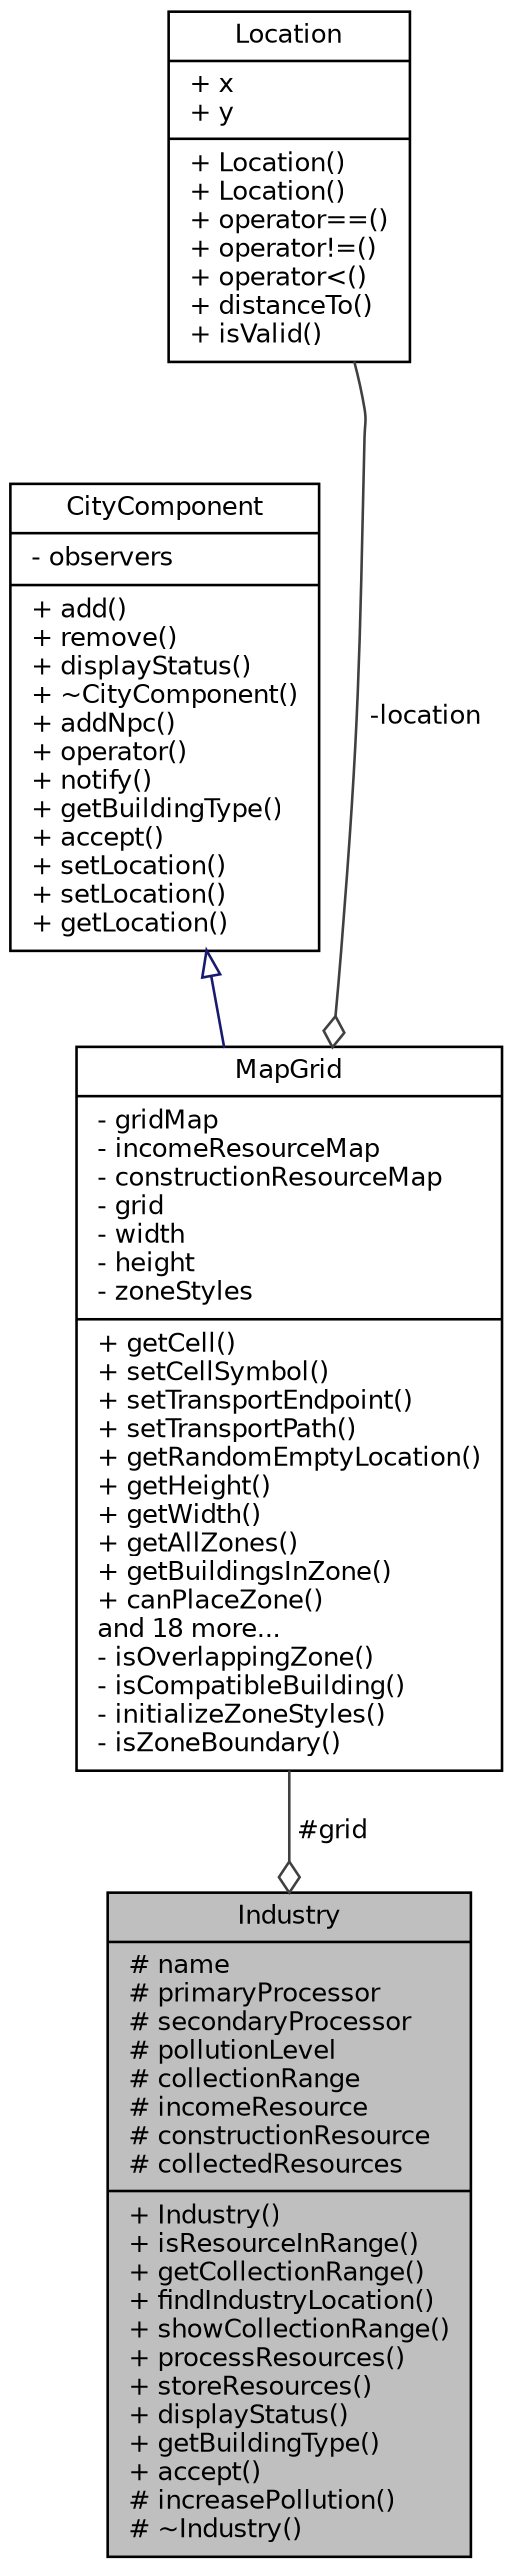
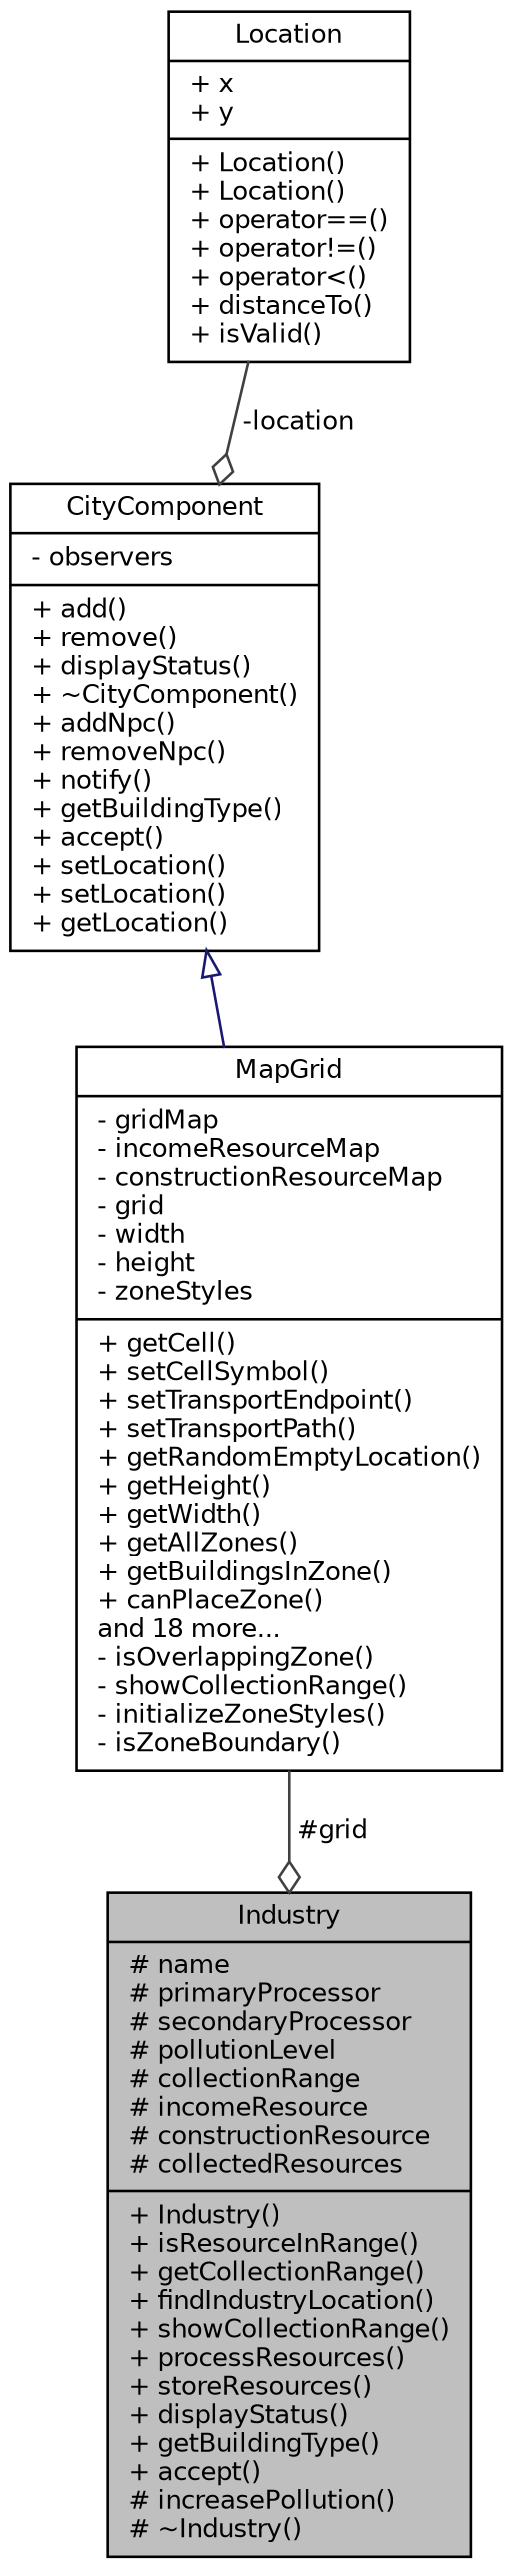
edge "Location" -> "MapGrid": now "Location" -> "CityComponent"
node "CityComponent": text "+ operator()" -> "+ removeNpc()"
node "MapGrid": text "- isCompatibleBuilding()" -> "- showCollectionRange()"
